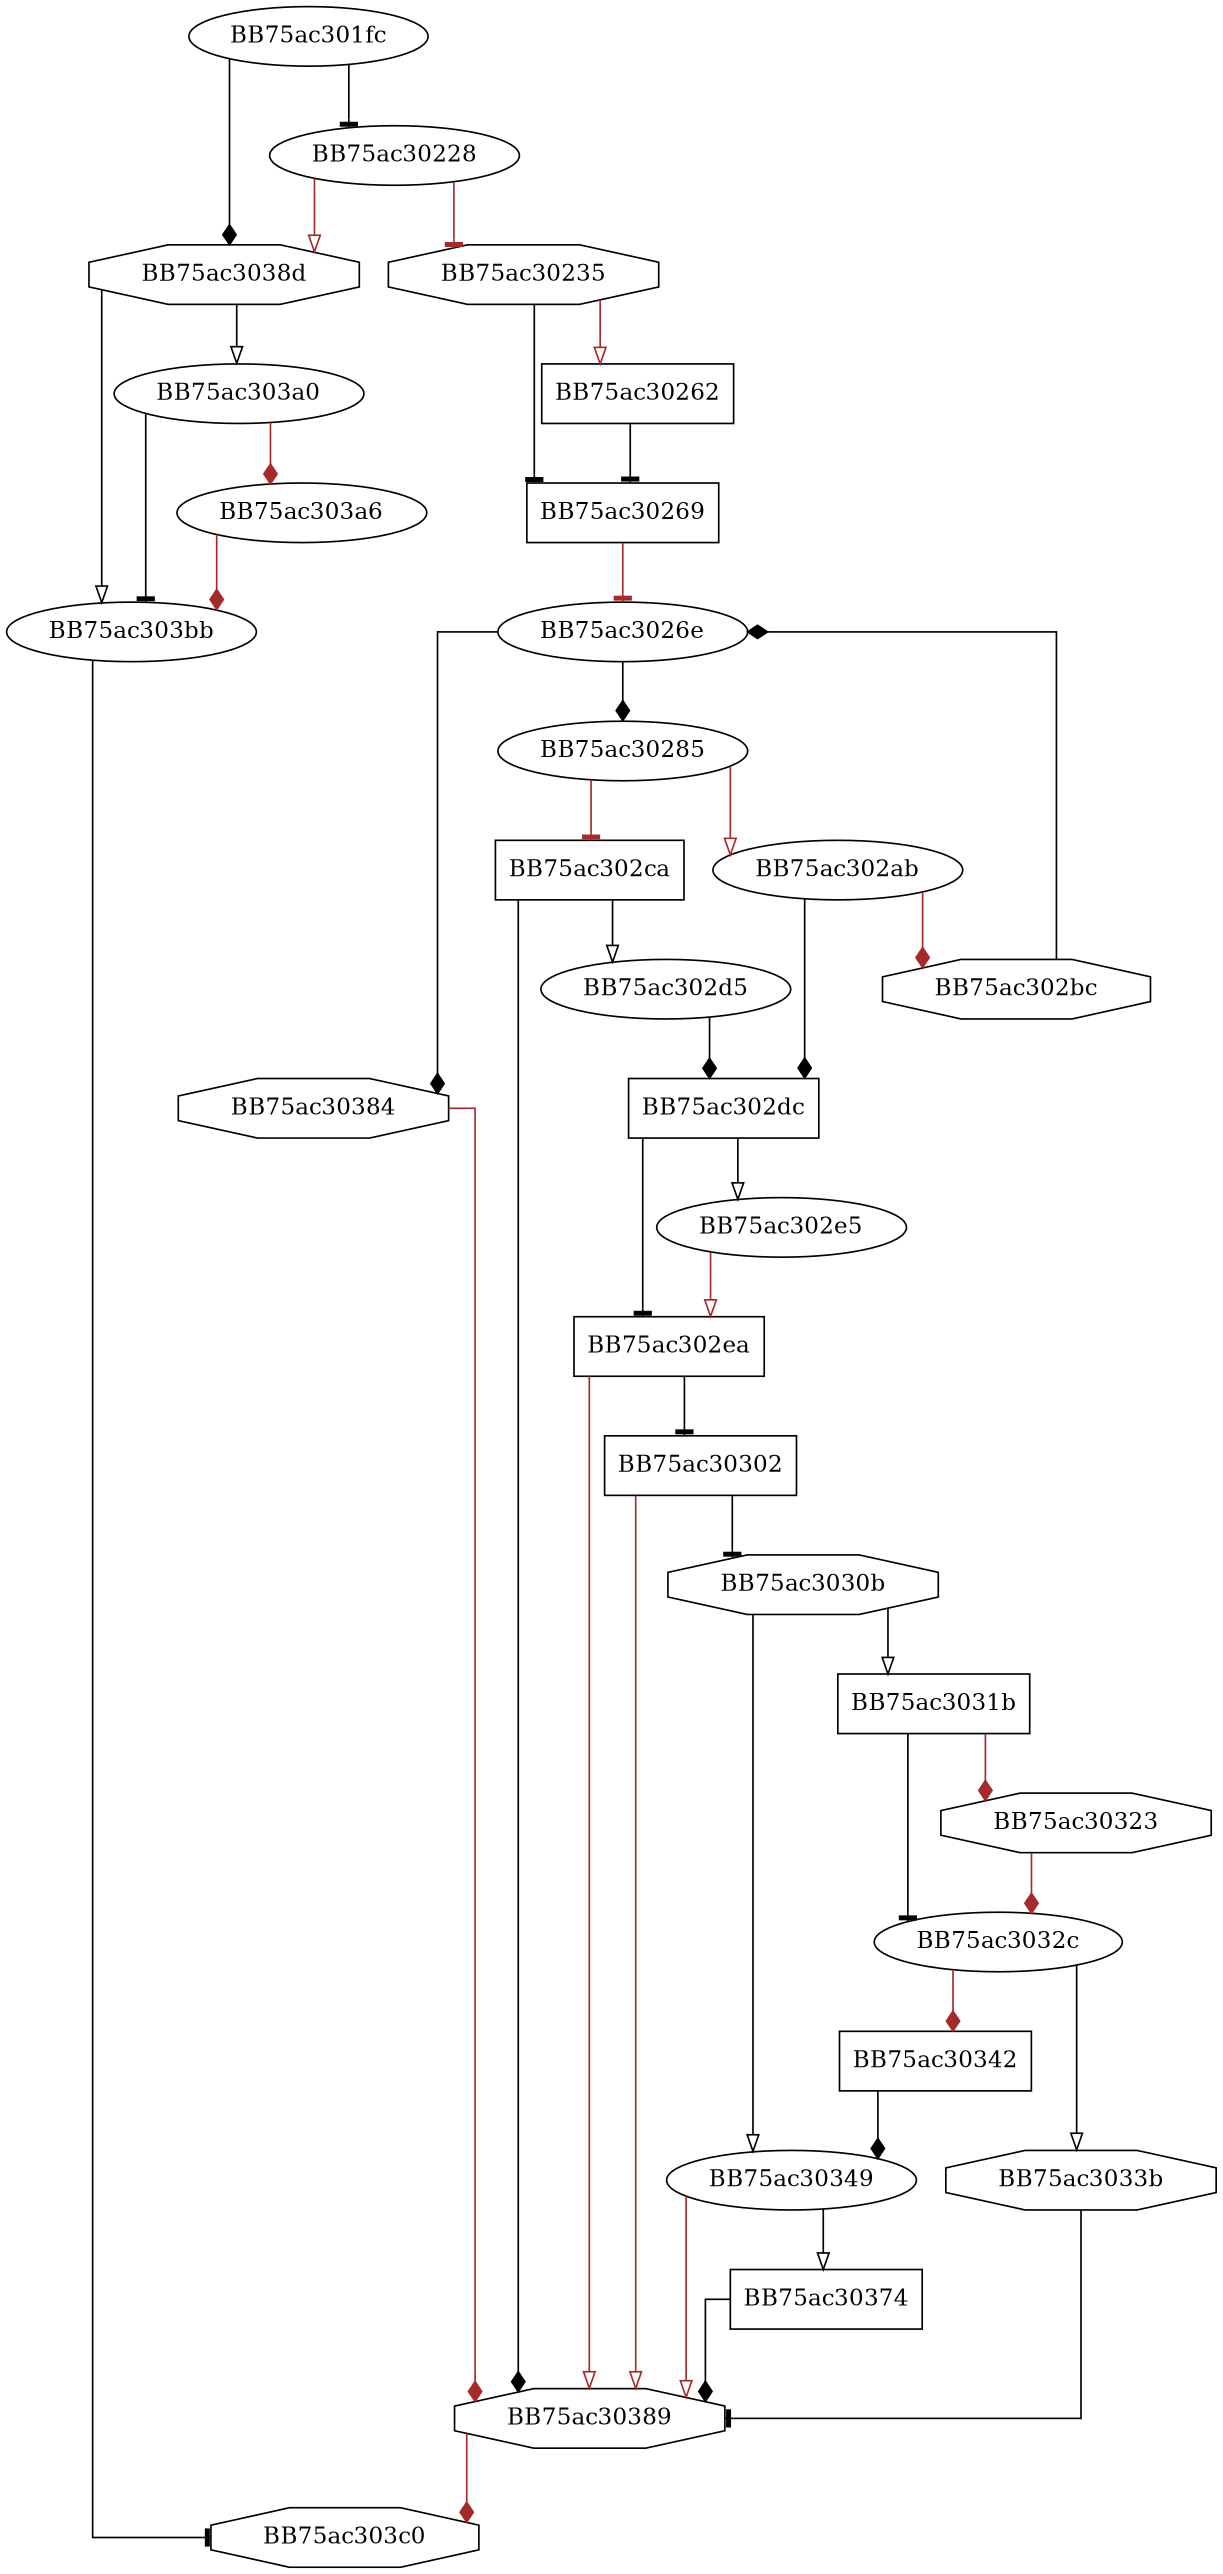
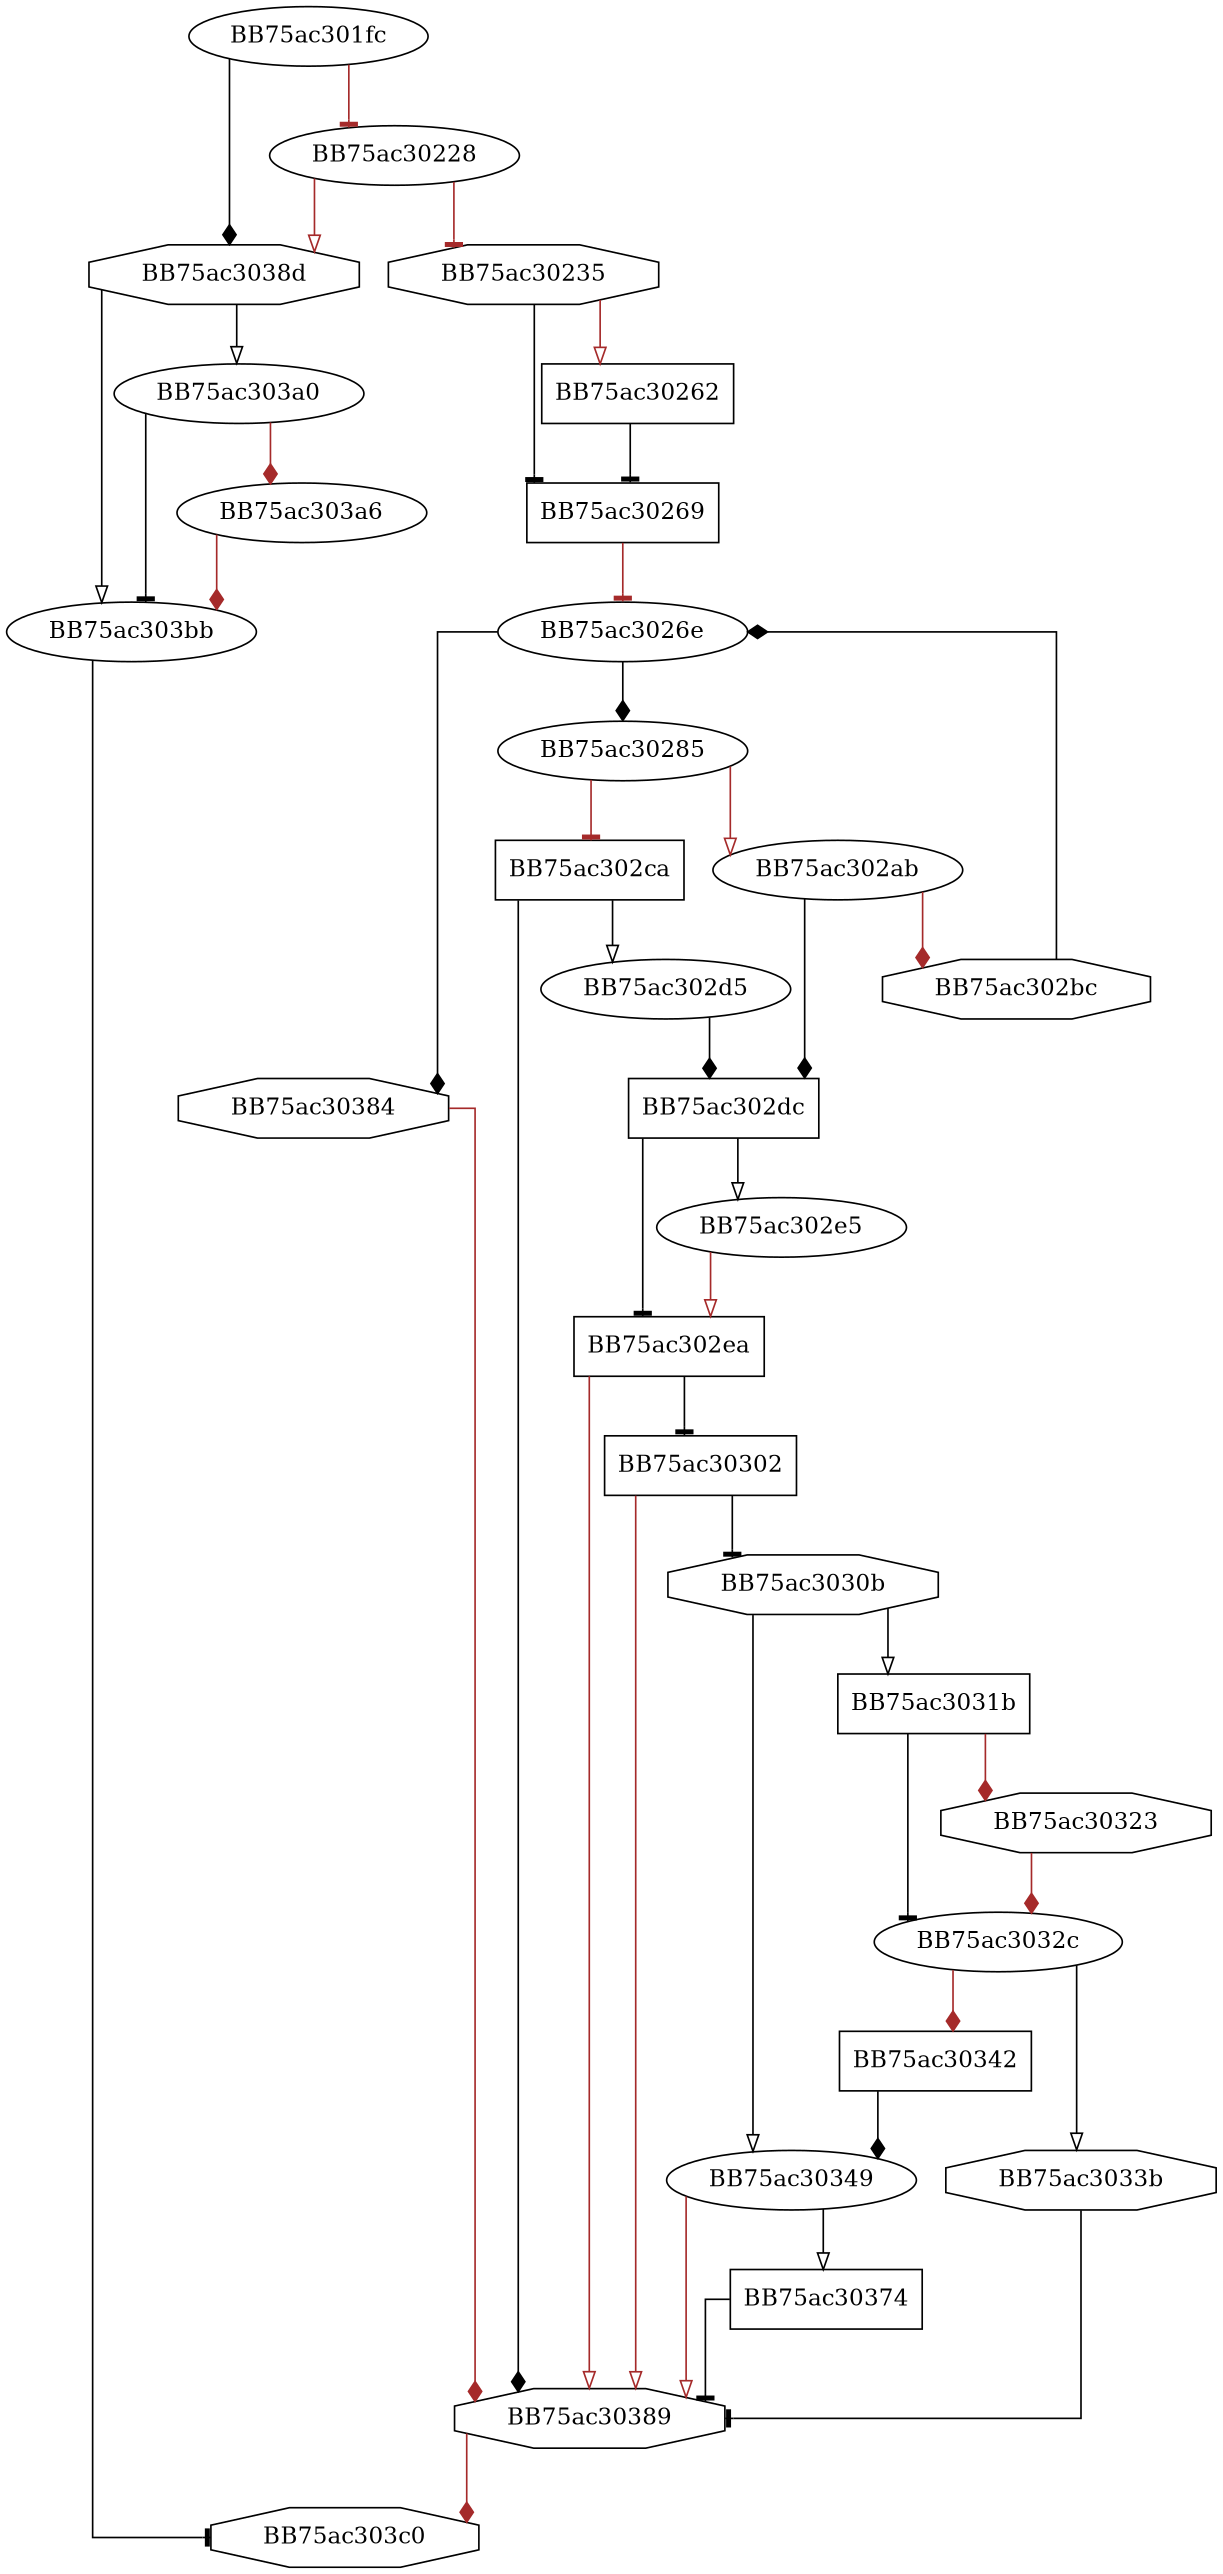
edge "BB75ac301fc" -> "BB75ac30228": color black -> brown
edge "BB75ac30374" -> "BB75ac30389": arrowhead diamond -> tee
